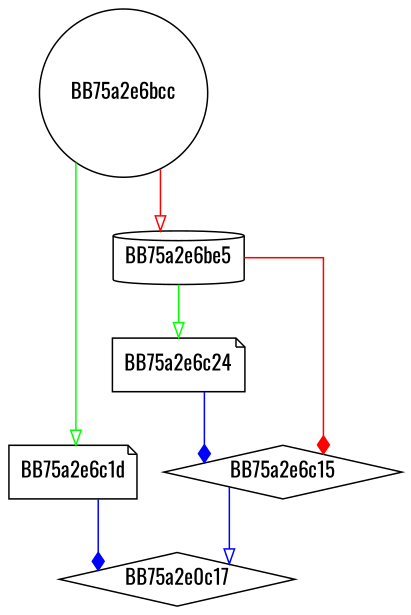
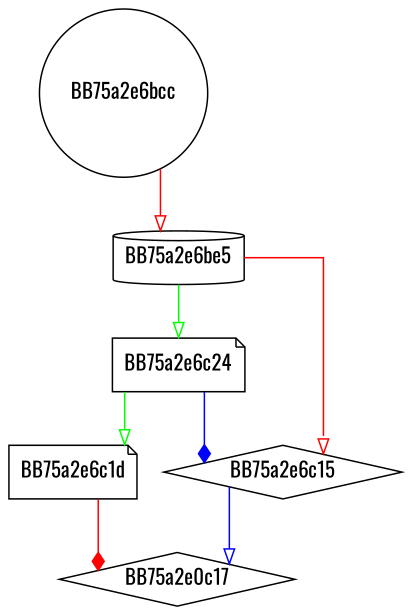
edge "BB75a2e6bcc" -> "BB75a2e6c1d": now "BB75a2e6c24" -> "BB75a2e6c1d"
edge "BB75a2e6be5" -> "BB75a2e6c15": arrowhead diamond -> onormal
edge "BB75a2e6c1d" -> "BB75a2e0c17": color blue -> red
